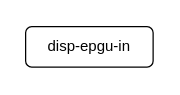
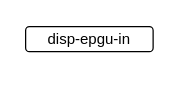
node "disp-epgu-in": size 128x40 -> 128x25
